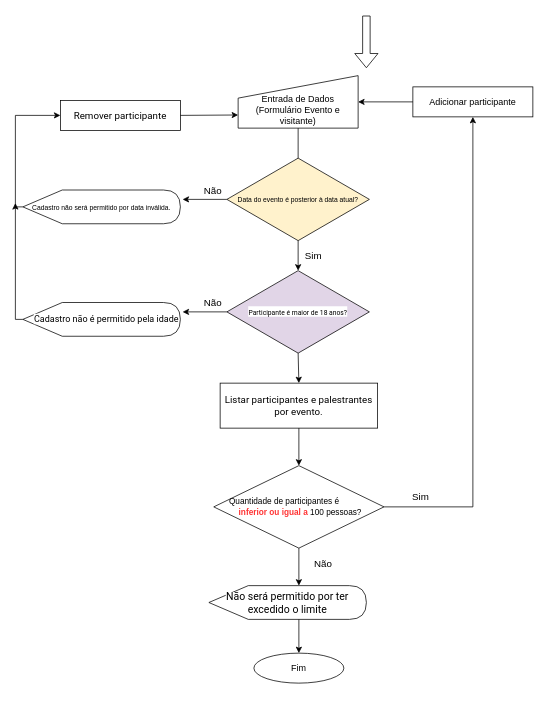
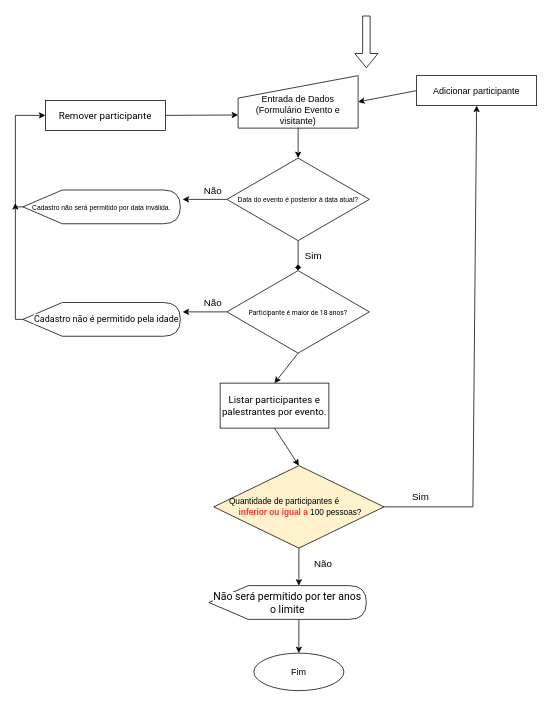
node "Adicionar participante": moved (473, 102) -> (477, 90)
node "Remover participante": moved (120, 115) -> (105, 115)
edge "Entrada de Dados (Formulário Evento e visitante)" -- "Data do evento é posterior à data atual?": arrowhead none -> classic
node "Data do evento é posterior à data atual?": fillcolor #fff2cc -> #ffffff
edge "Data do evento é posterior à data atual?" -> "Participante é maior de 18 anos?": arrowhead classic -> diamond
node "Participante é maior de 18 anos?": fillcolor #e1d5e7 -> #ffffff
node "Listar participantes e palestrantes por evento.": size 158x45 -> 109x45
node "Quantidade de participantes é inferior ou igual a 100 pessoas?": fillcolor #ffffff -> #fff2cc
node "Não será permitido por ter excedido o limite": label "Não será permitido por ter excedido o limite" -> "Não será permitido por ter anos o limite"
node "Fim": size 90x30 -> 90x38
